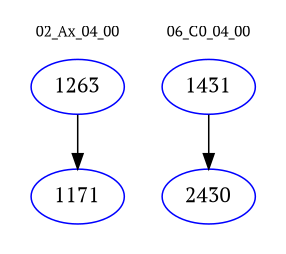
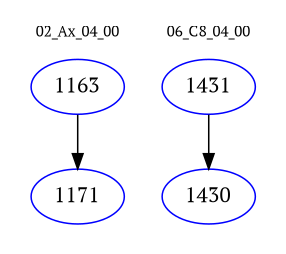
cluster "06_C0_04_00": label "06_C0_04_00" -> "06_C8_04_00"
node "1263": label "1263" -> "1163"
node "2430": label "2430" -> "1430"
